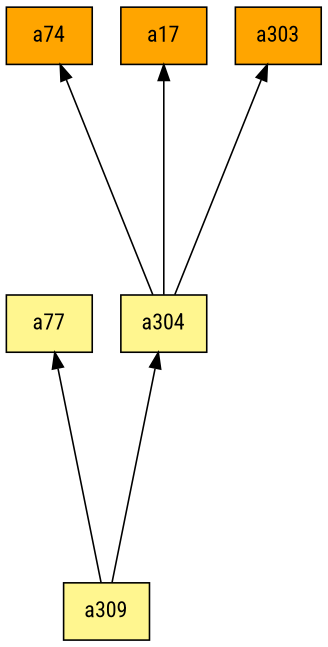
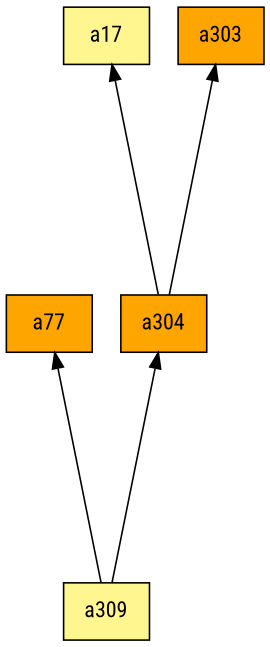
node "a74": removed
node "a17": fillcolor orange -> khaki1
node "a77": fillcolor khaki1 -> orange
node "a304": fillcolor khaki1 -> orange
